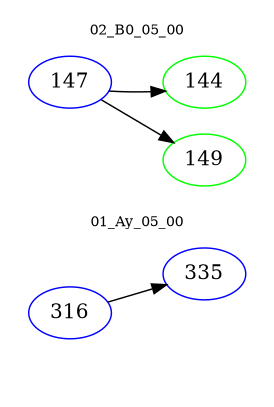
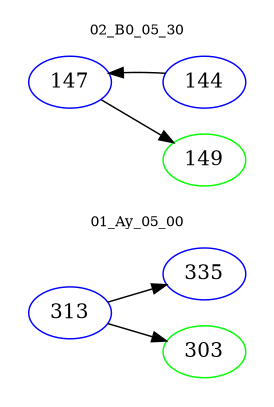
cluster "02_B0_05_00": label "02_B0_05_00" -> "02_B0_05_30"
node "144": color green -> blue
edge "147" -> "144": reversed
node "316": label "316" -> "313"
node "303": added
